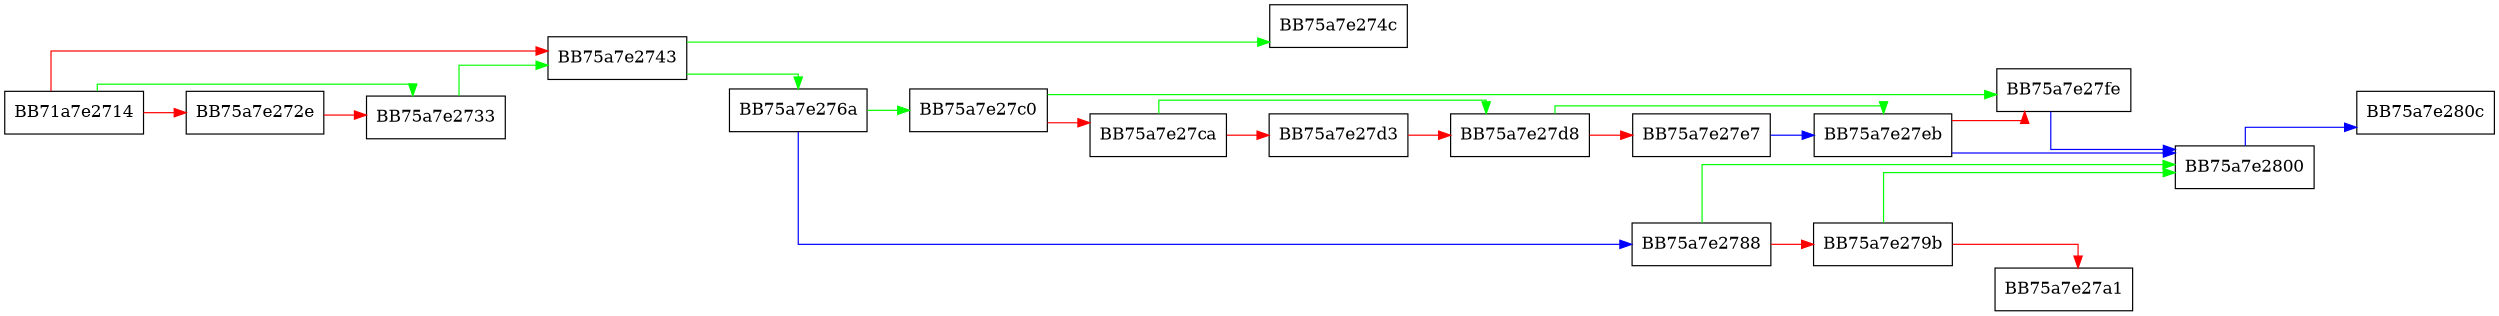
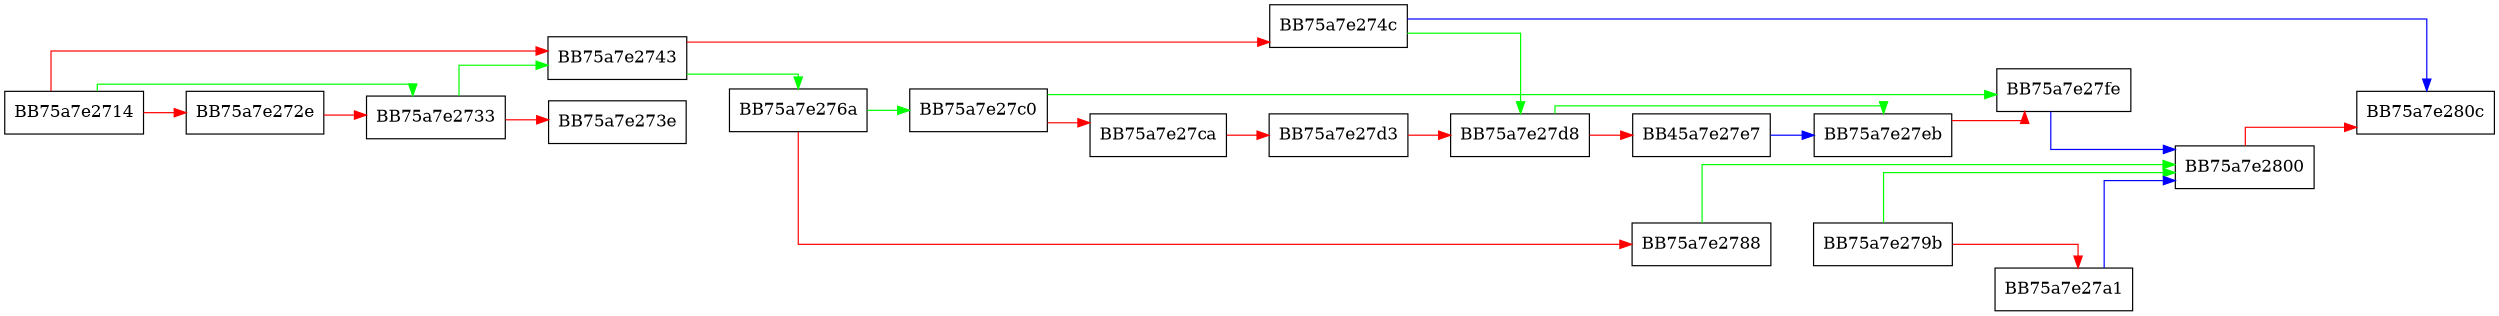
edge "BB75a7e274c" -> "BB75a7e280c": added
edge "BB75a7e2743" -> "BB75a7e274c": color green -> red
edge "BB75a7e27ca" -> "BB75a7e27d8": now "BB75a7e274c" -> "BB75a7e27d8"
node "BB71a7e2714": label "BB71a7e2714" -> "BB75a7e2714"
node "BB75a7e273e": added
edge "BB75a7e2800" -> "BB75a7e280c": color blue -> red
node "BB75a7e27e7": label "BB75a7e27e7" -> "BB45a7e27e7"
edge "BB75a7e27eb" -> "BB75a7e2800": now "BB75a7e27a1" -> "BB75a7e2800"
edge "BB75a7e276a" -> "BB75a7e2788": color blue -> red
edge "BB75a7e2788" -> "BB75a7e279b": removed
